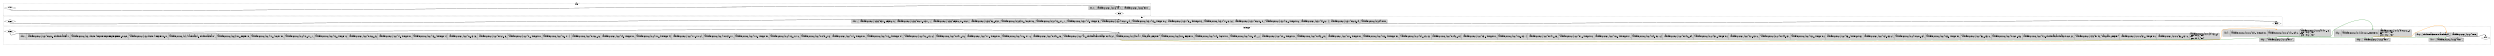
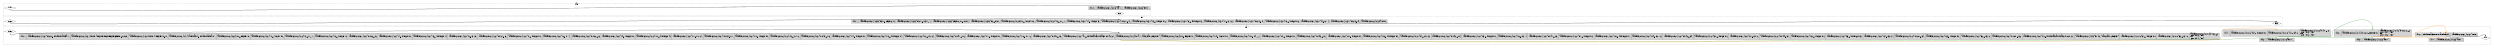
cluster "bitsizetype ()": label "bitsizetype ()" -> "bar ()"
edge "<bb 6>:" -> "<bb 7>:": color forestgreen -> darkorange
